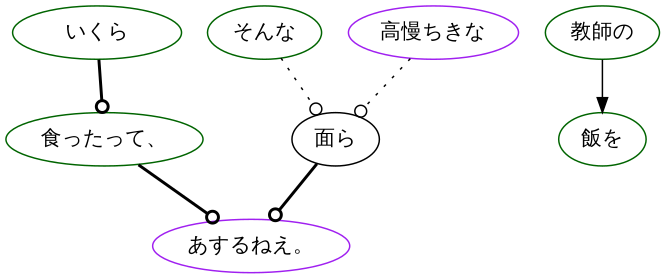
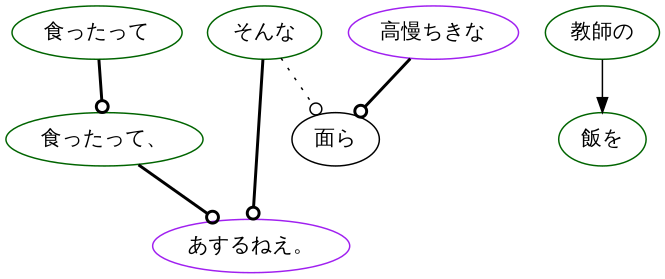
node "いくら": label "いくら" -> "食ったって"
edge "高慢ちきな" -> "面ら": style dotted -> bold
edge "面ら" -> "あするねえ。": now "そんな" -> "あするねえ。"
